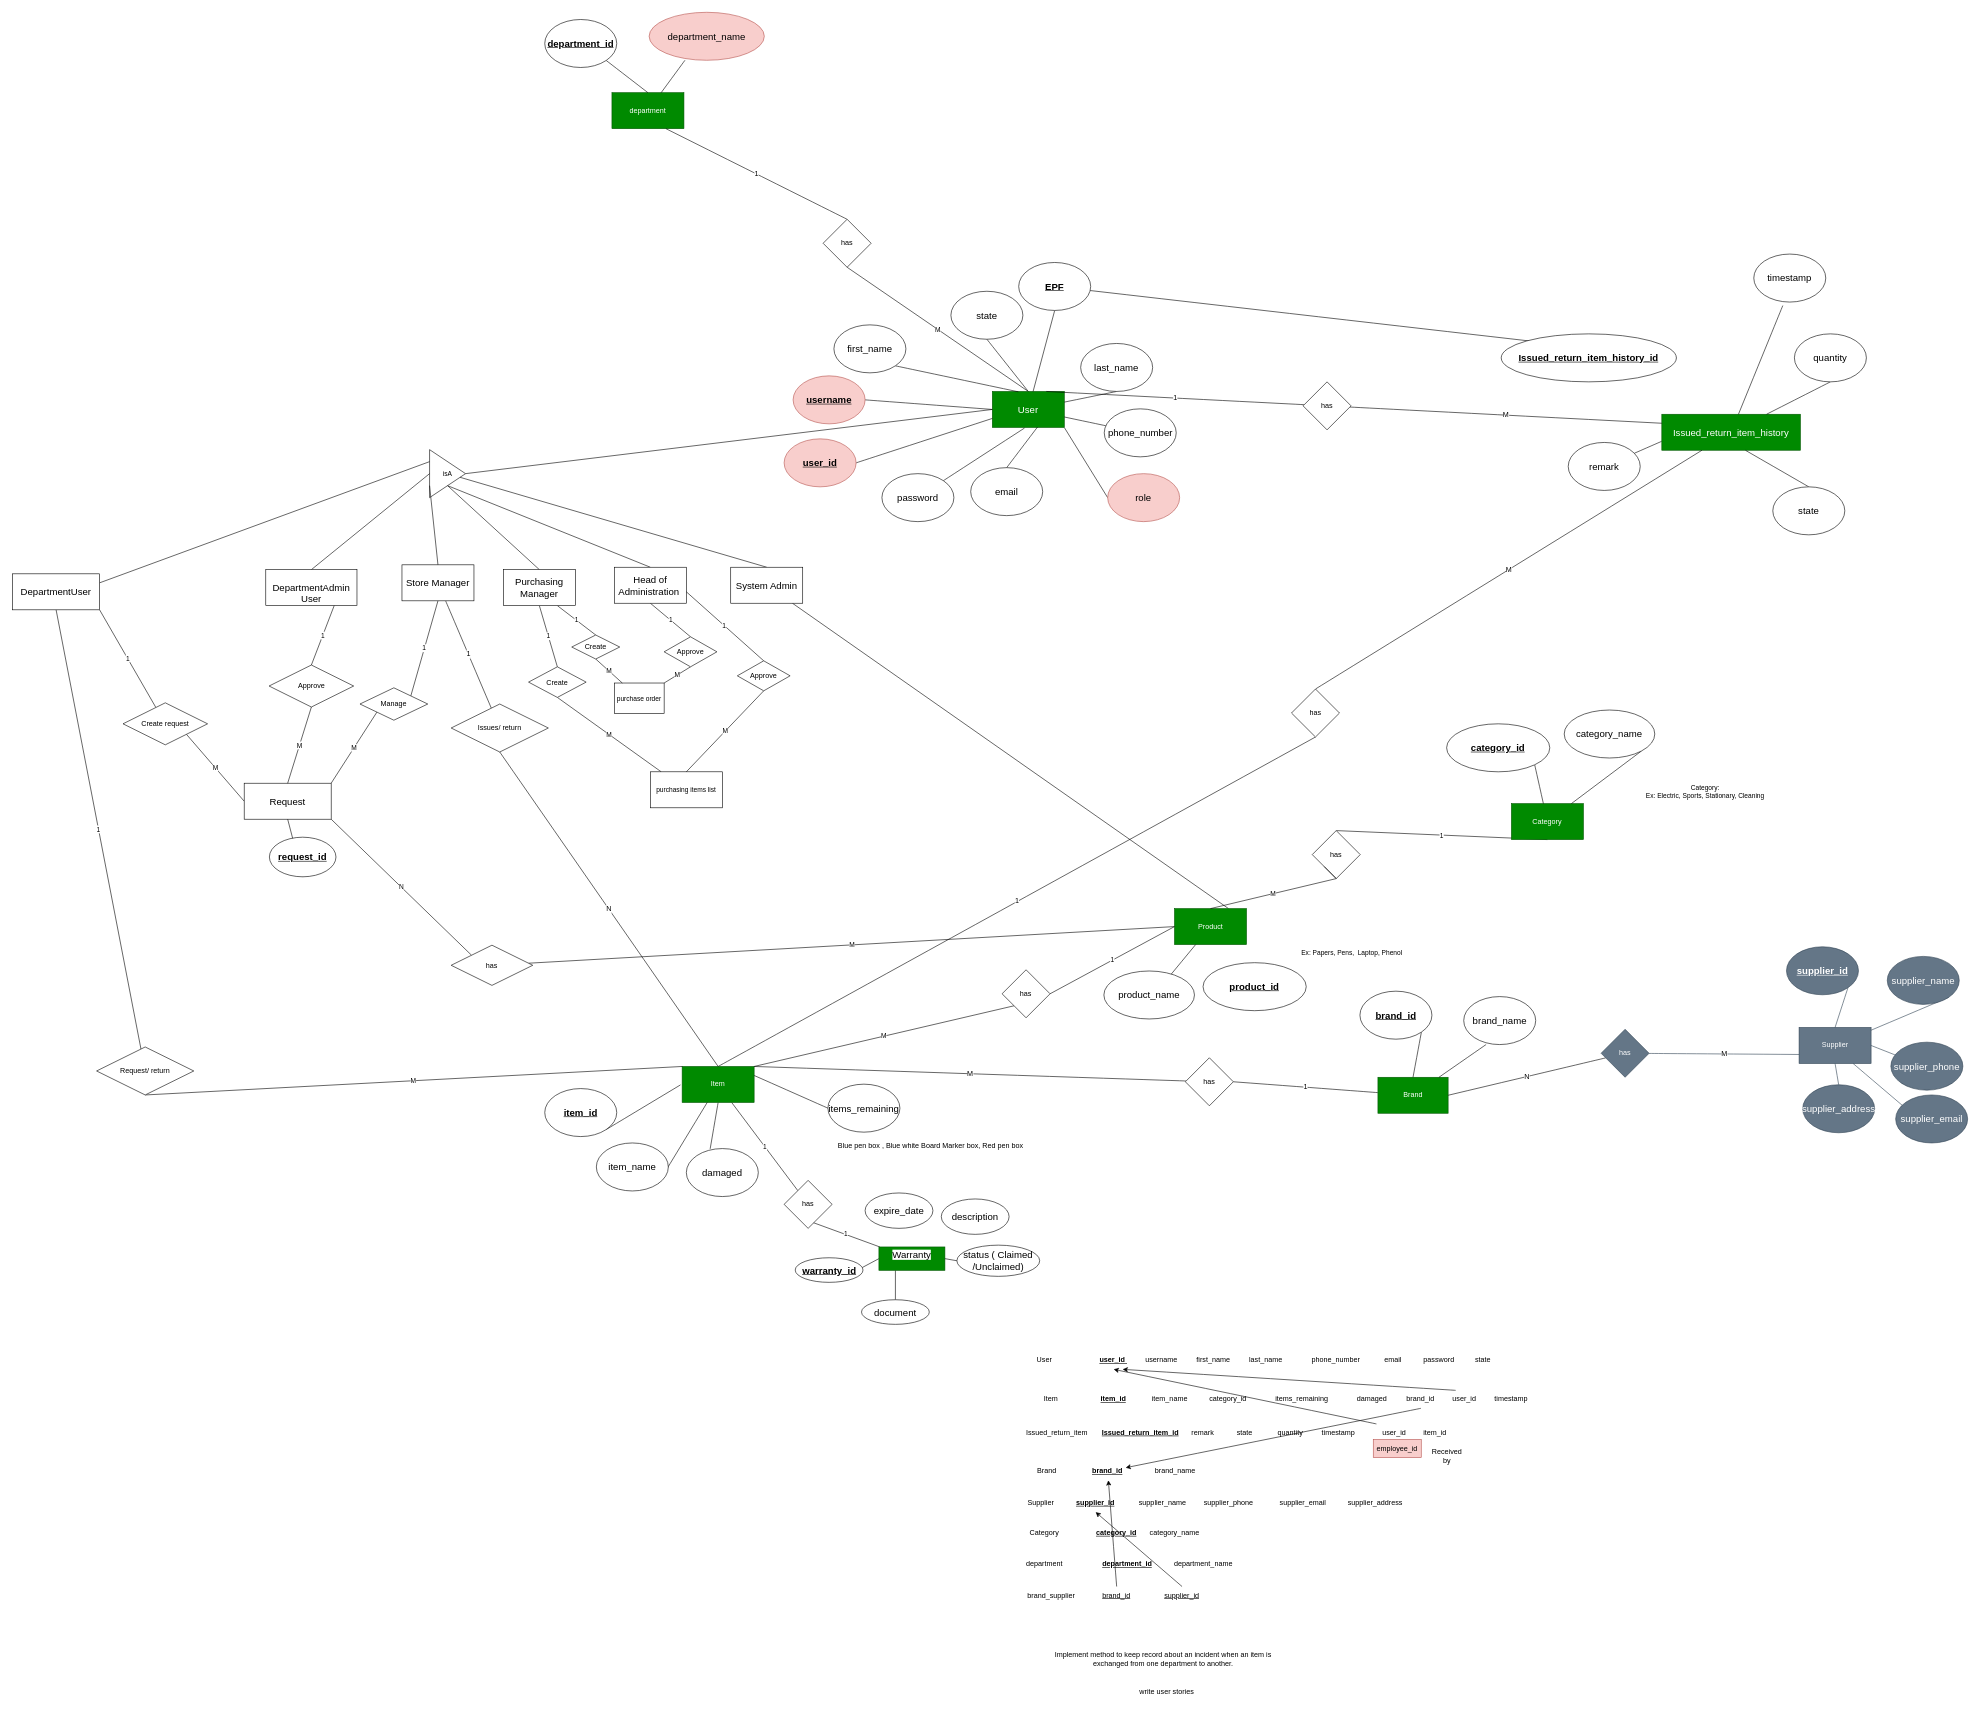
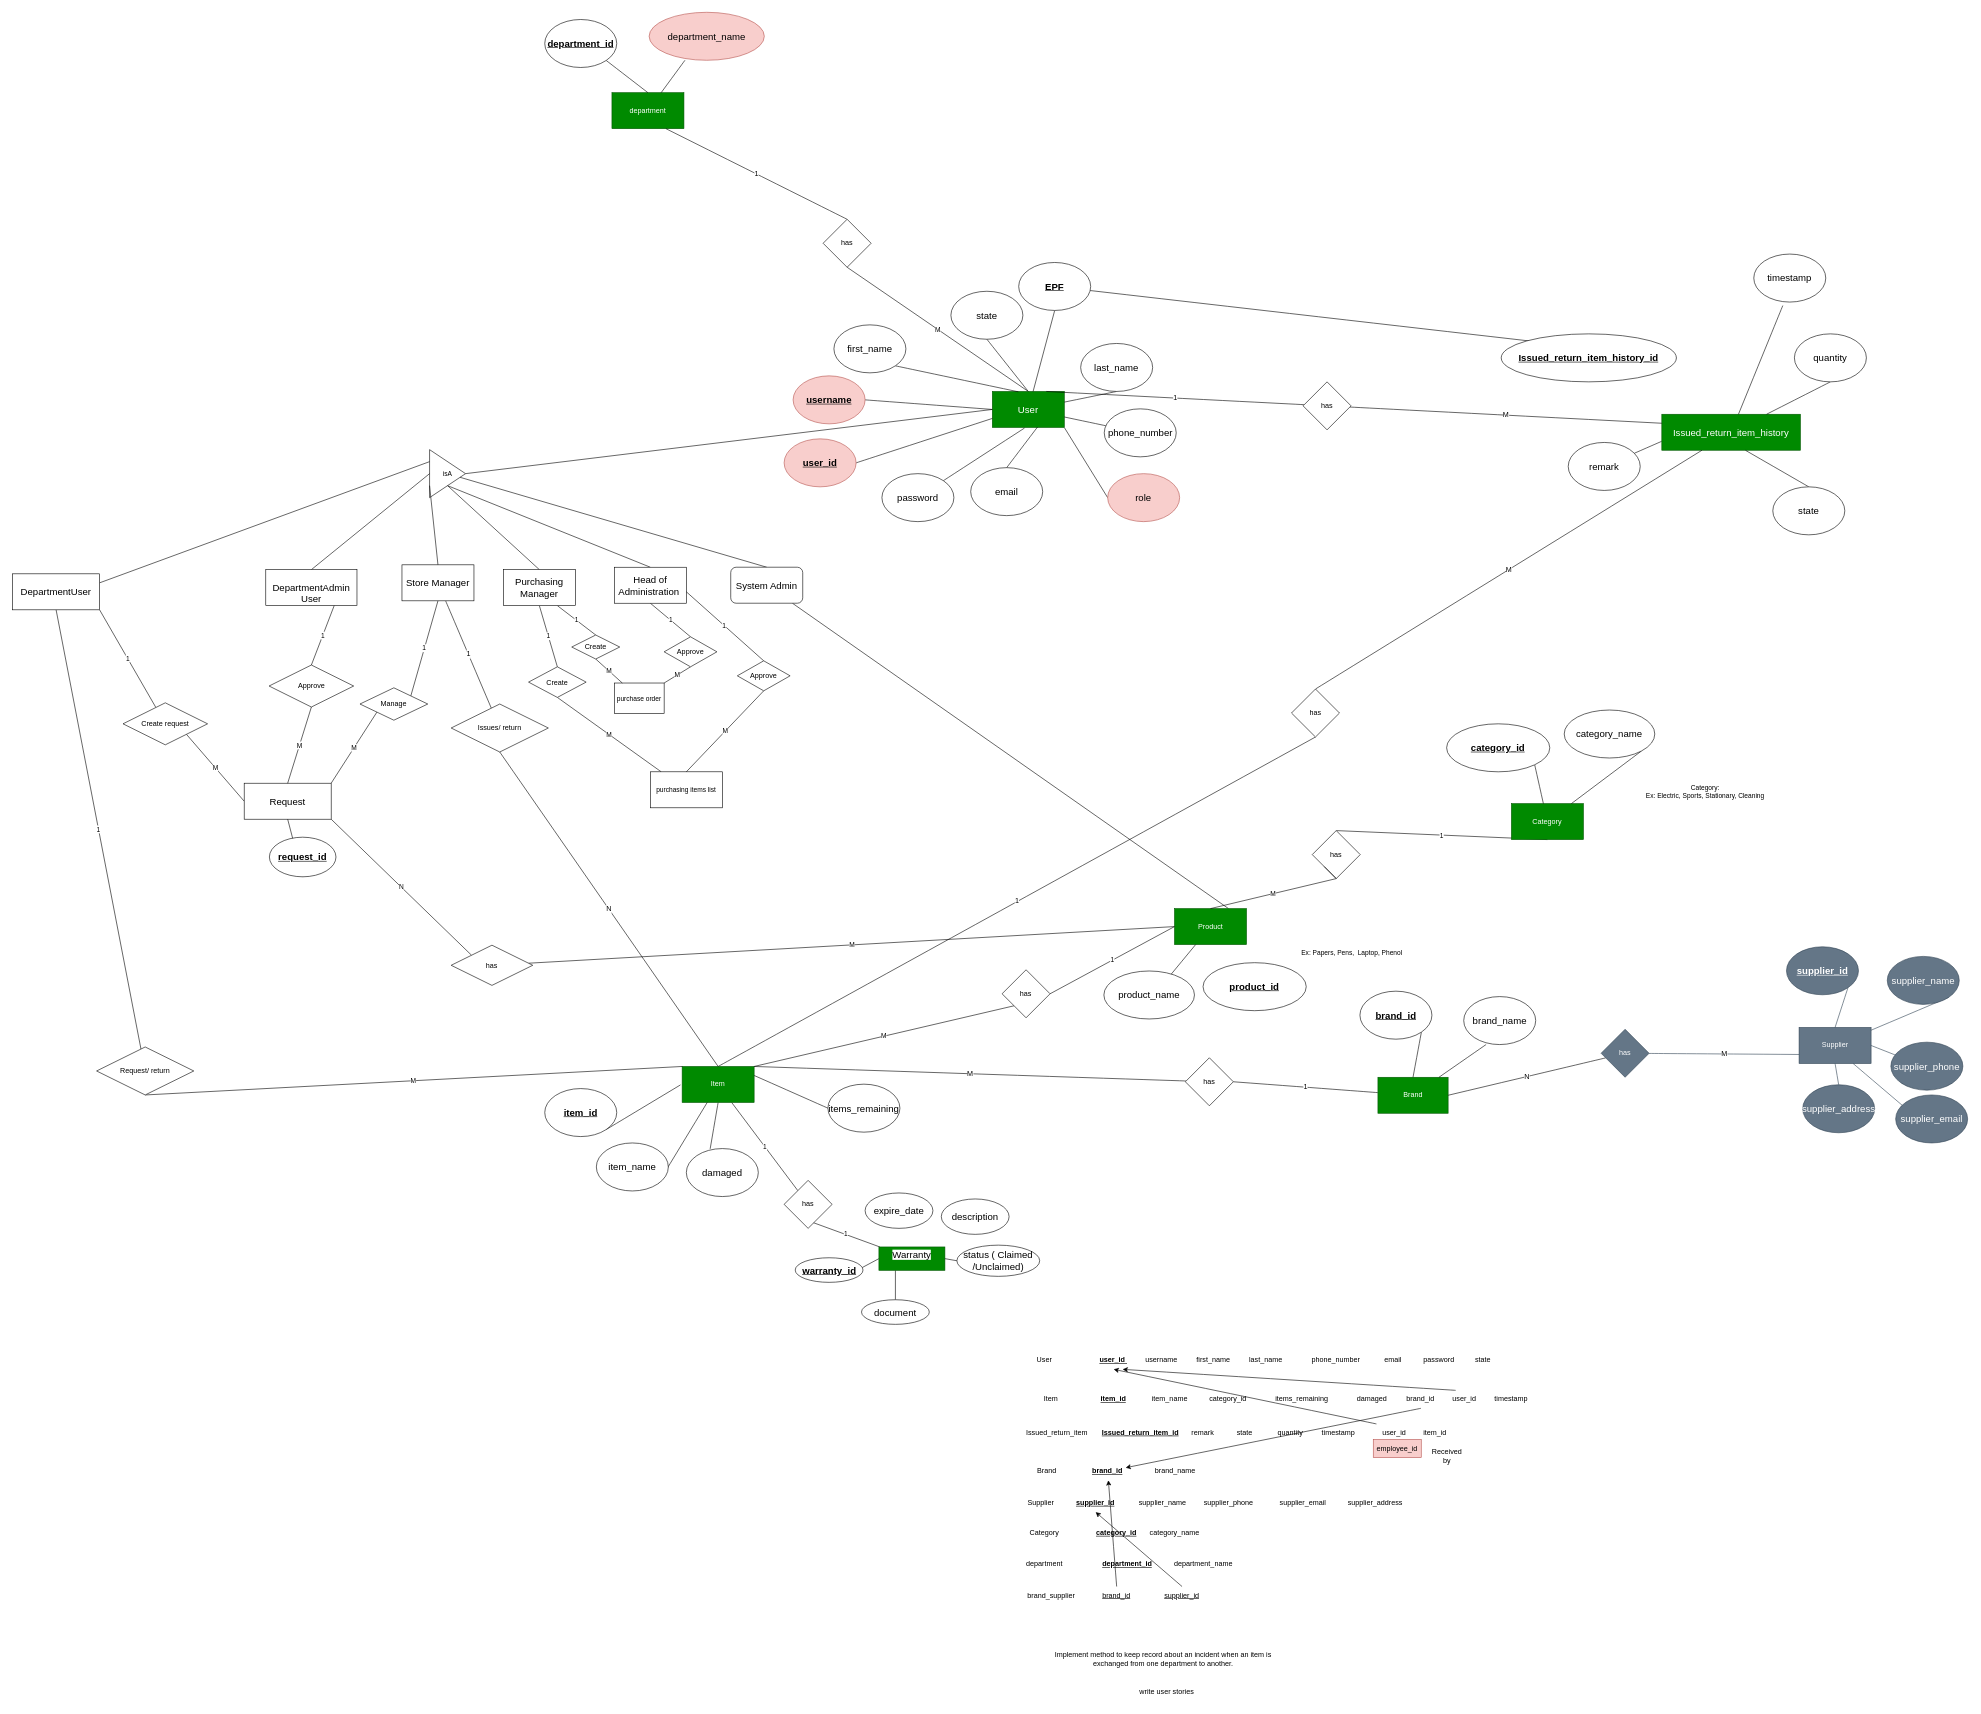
node "System Admin": shape rectangle -> rounded rectangle
node "Blue pen box , Blue white Board Marker box, Red pen box": removed
